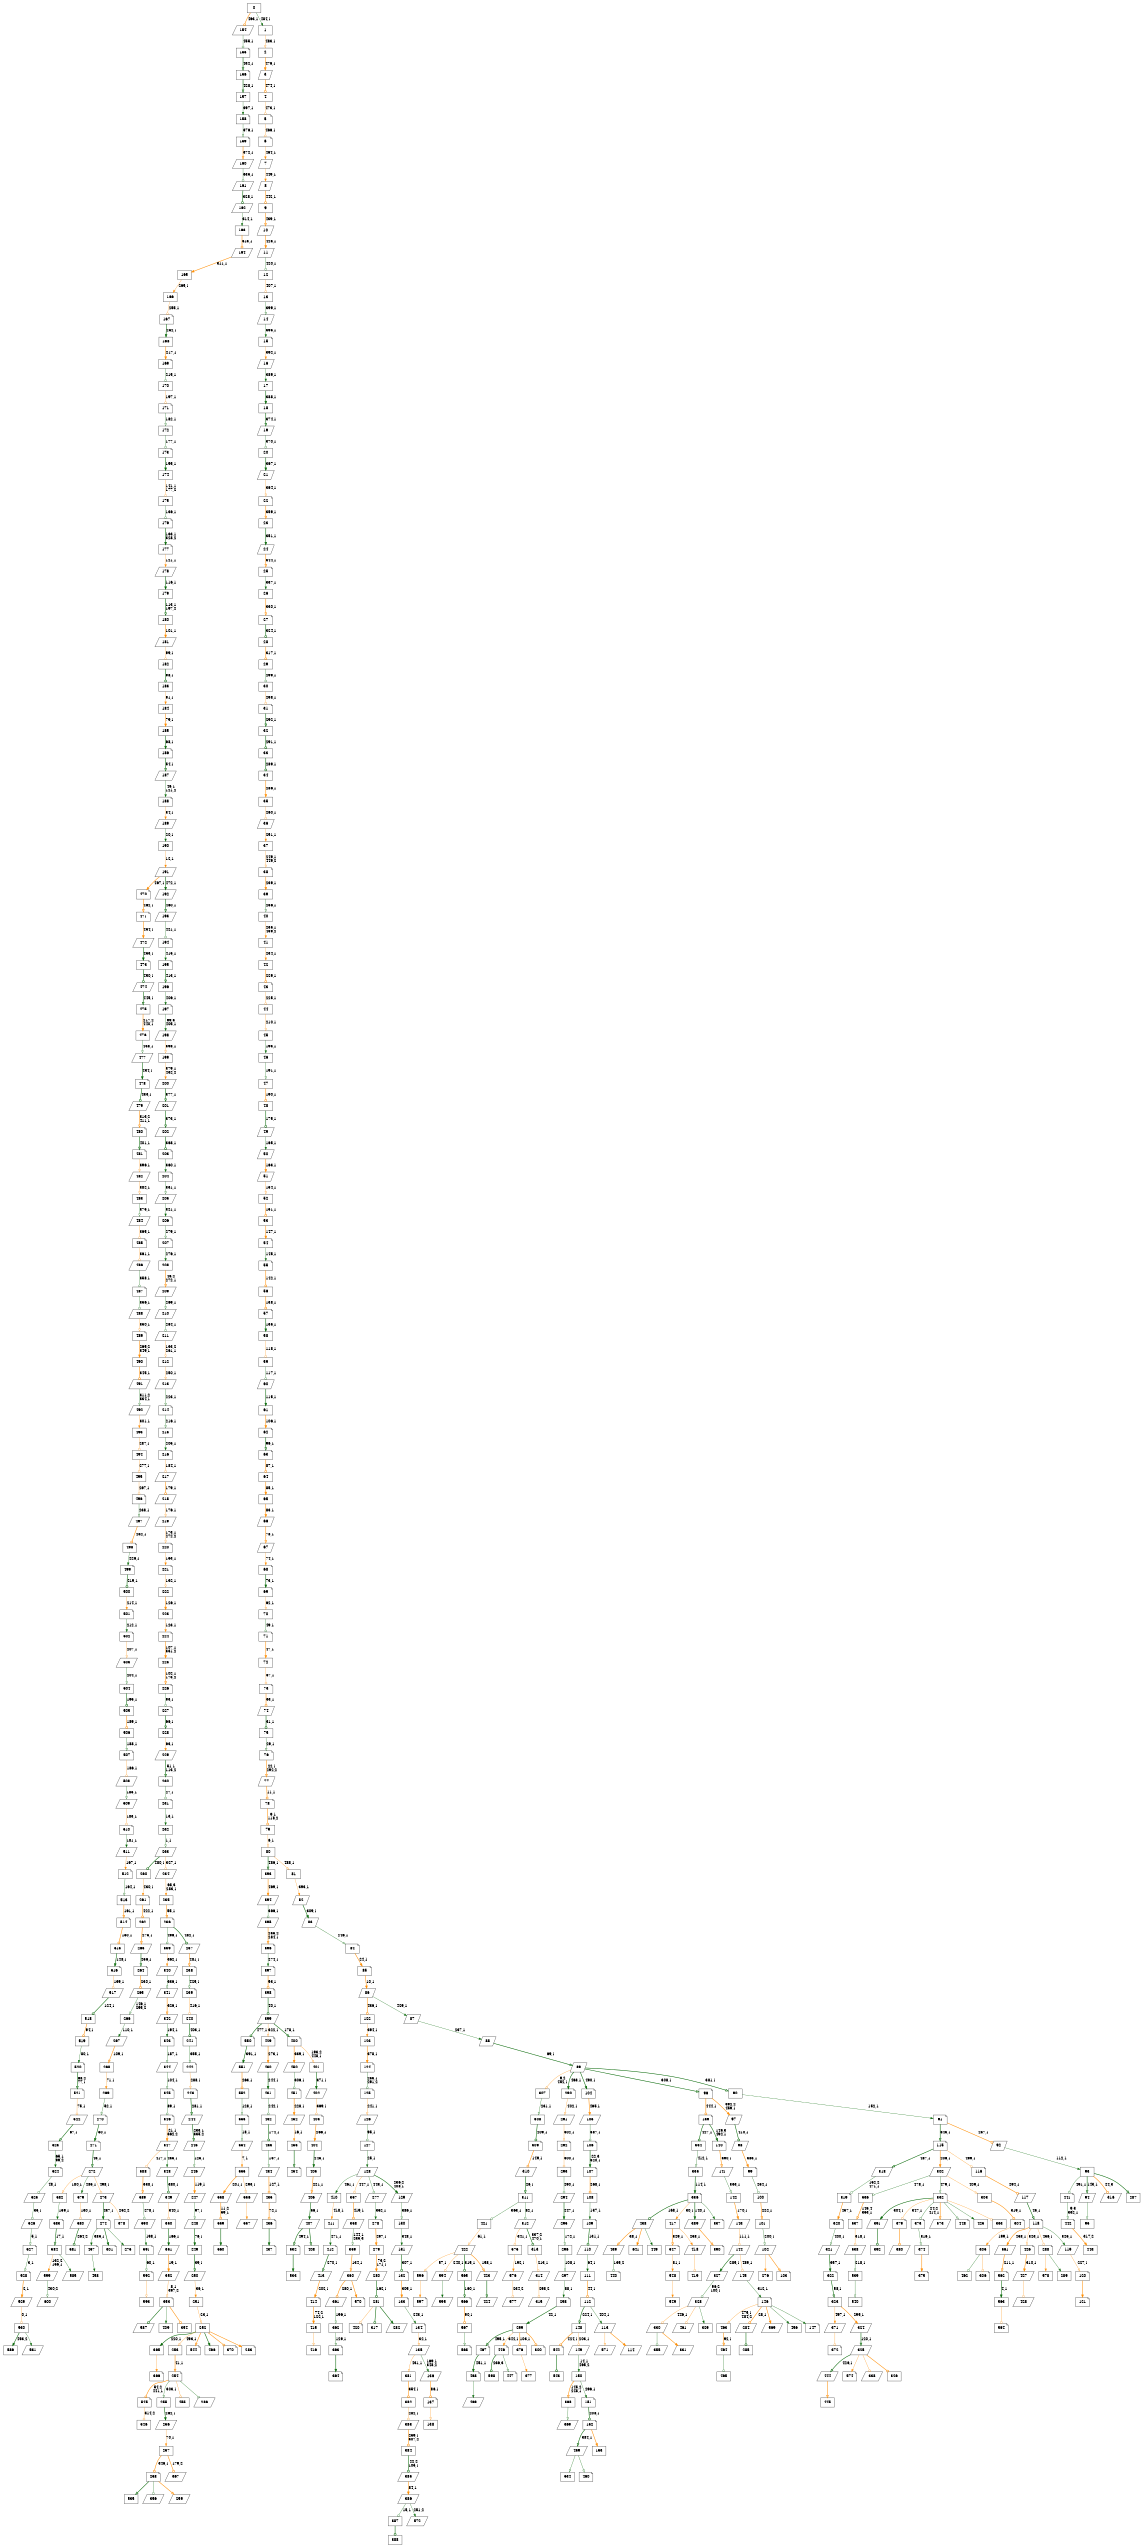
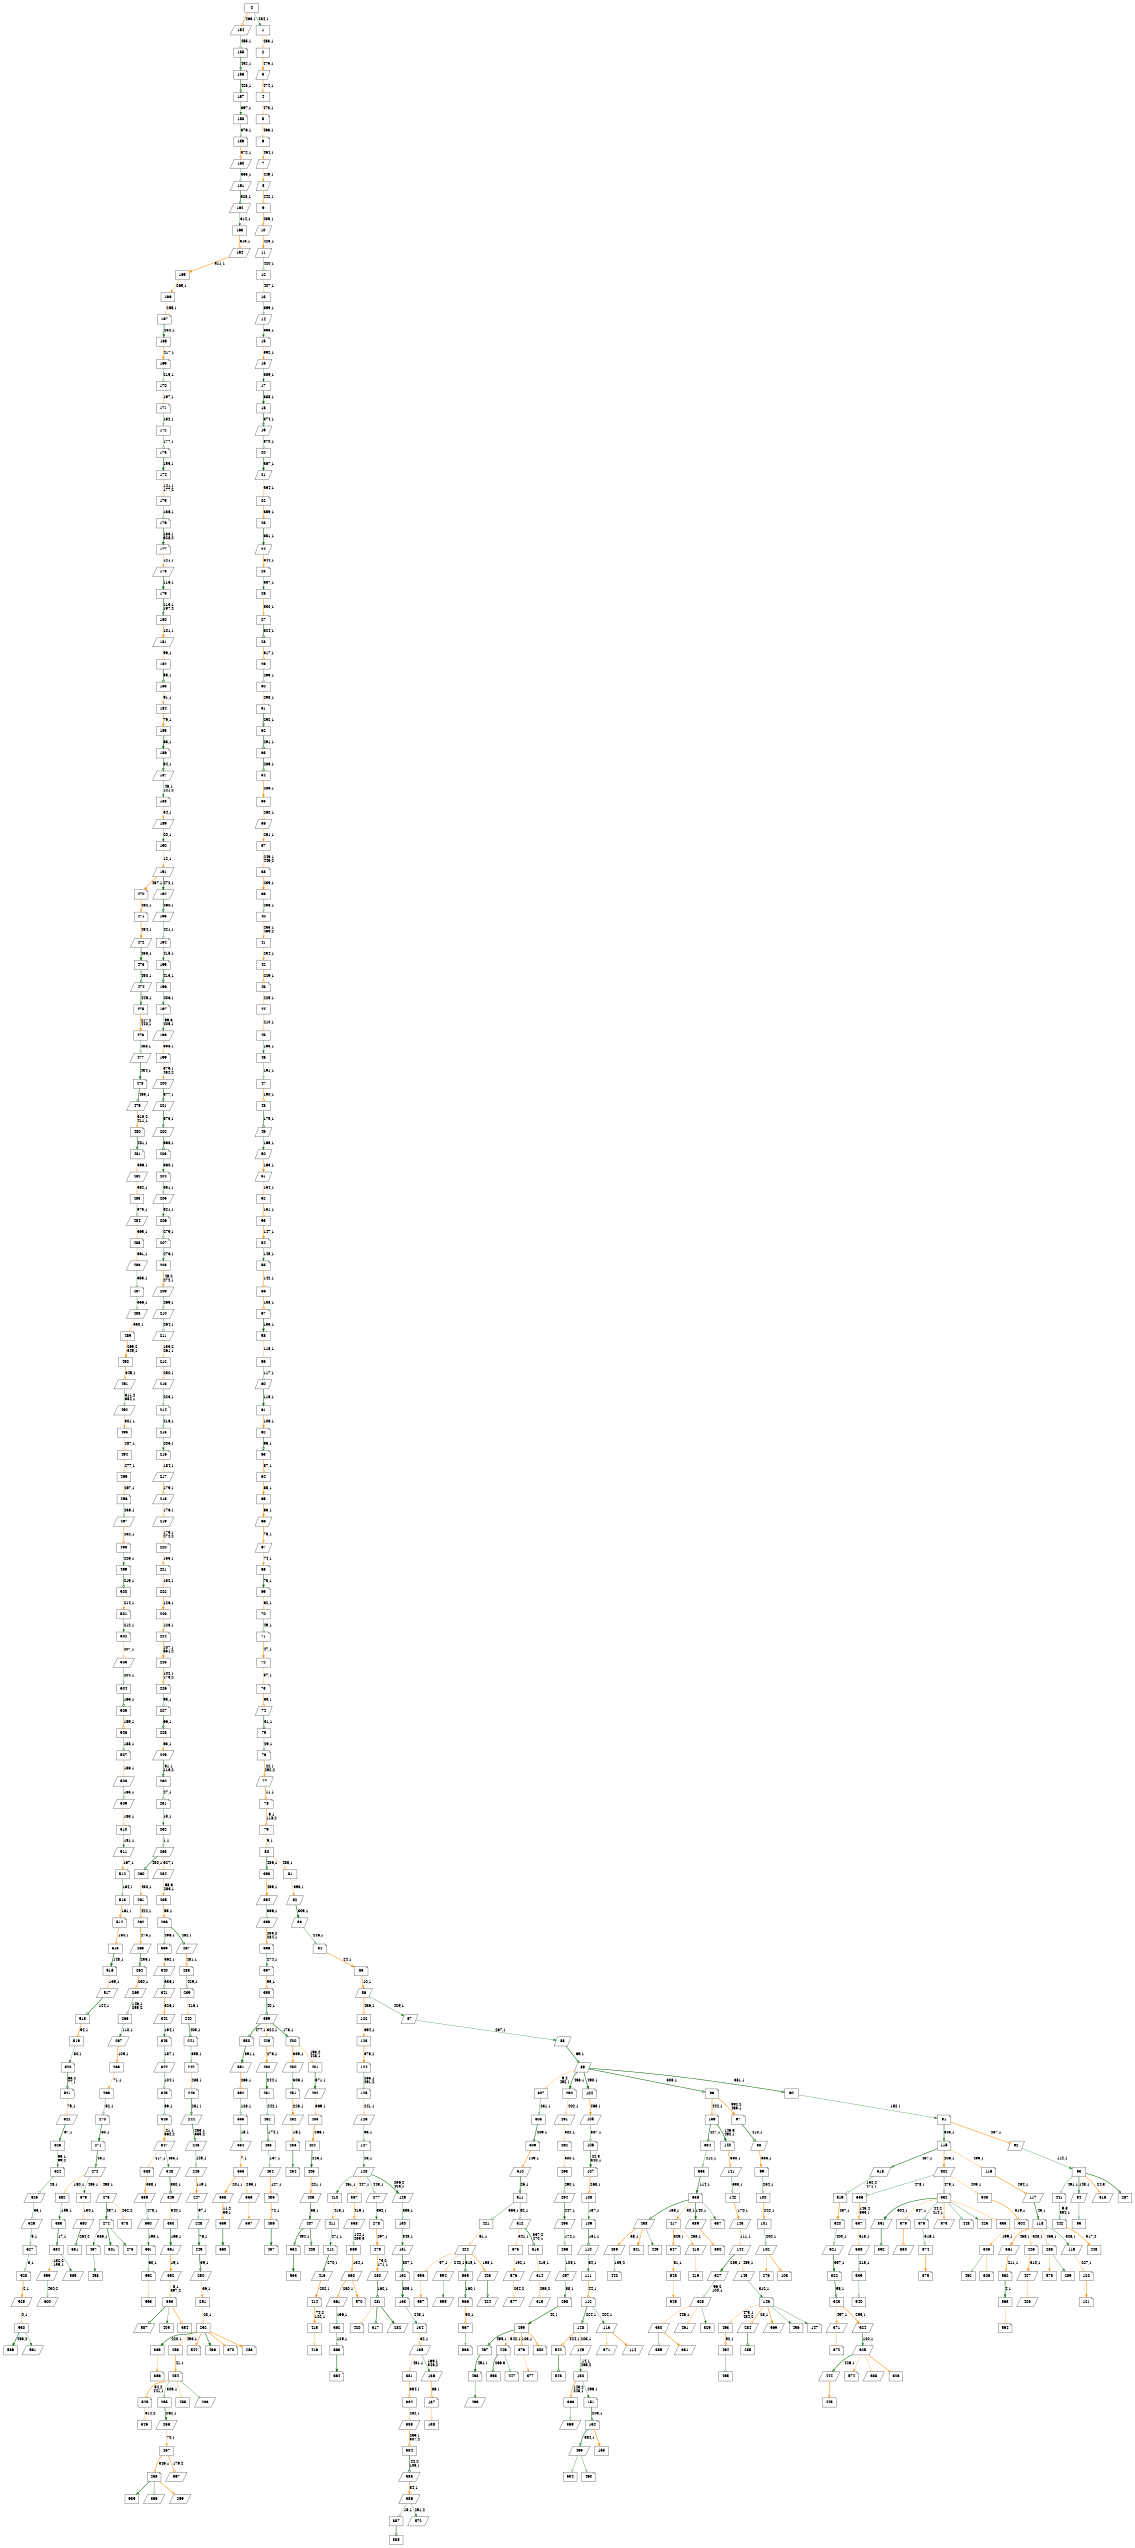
node "97": shape parallelogram -> note
edge "357" -> "358": arrowhead odot -> onormal
edge "132" -> "133": color darkorange -> darkgreen
